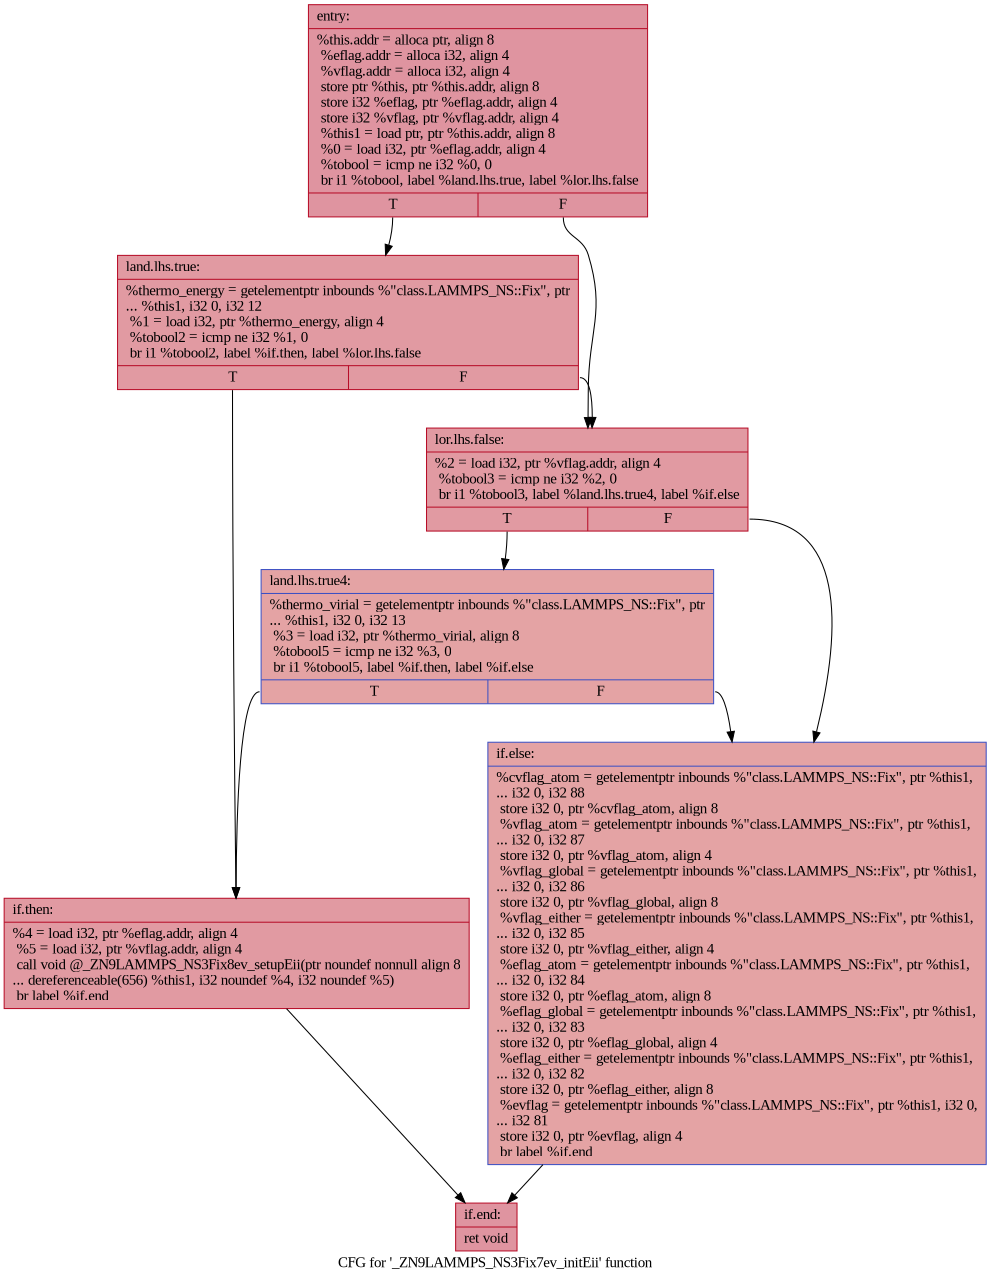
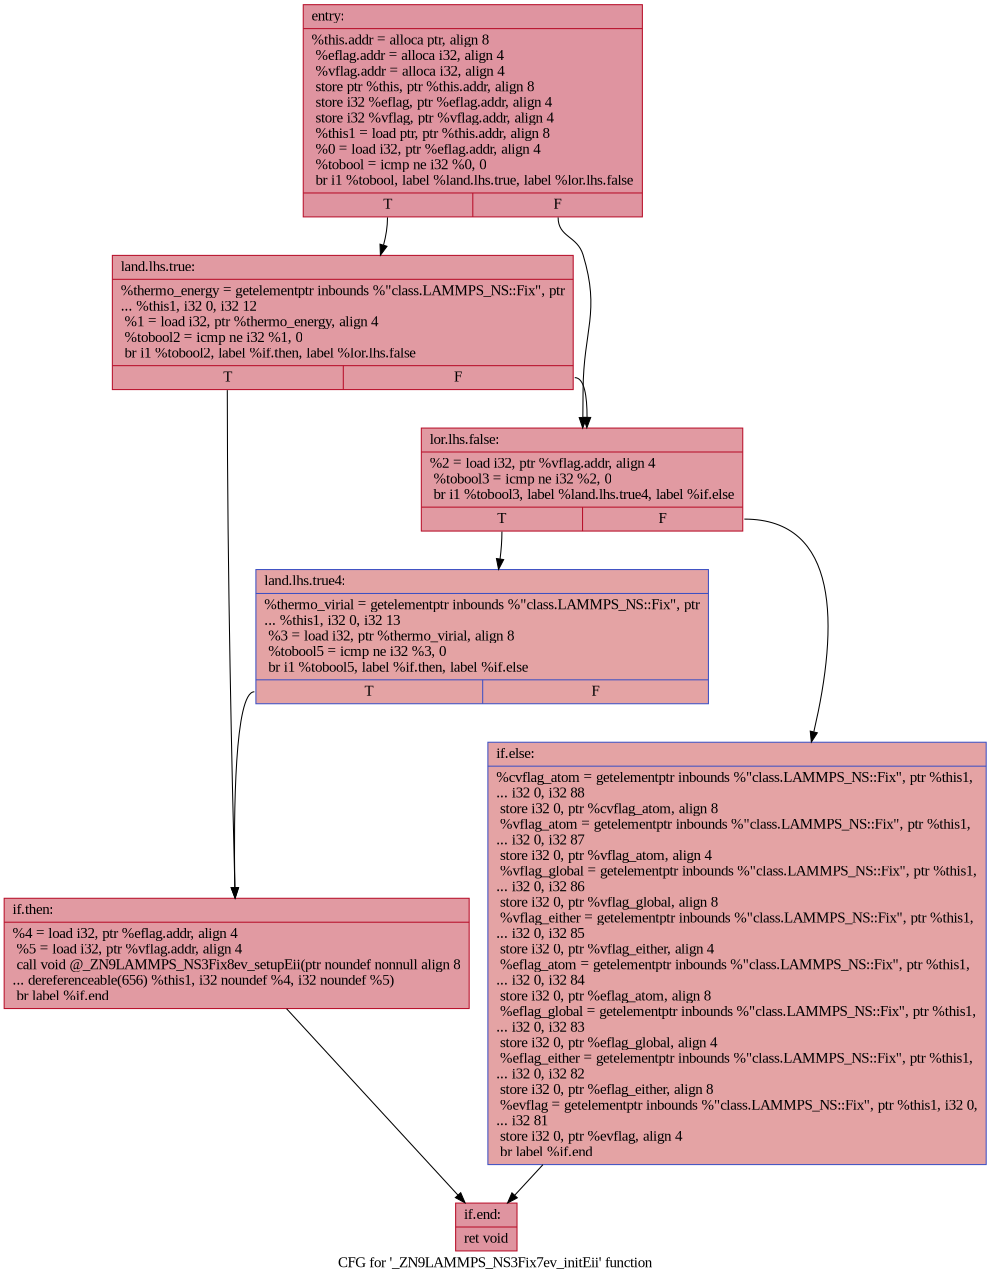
edge "land.lhs.true4:" -> "if.else:": removed
